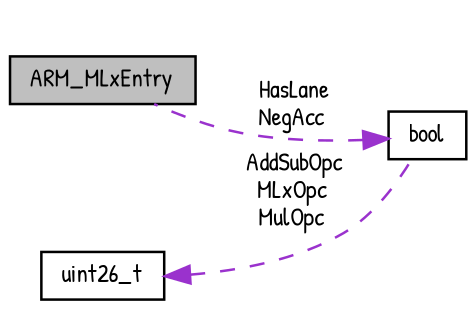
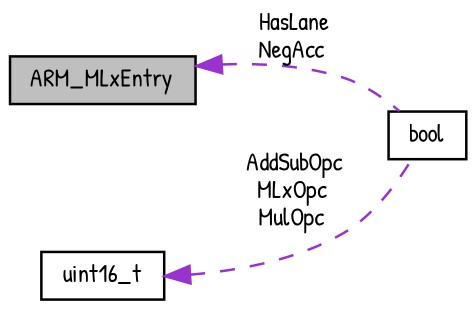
edge "ARM_MLxEntry" -> "bool": reversed
node "uint26_t": label "uint26_t" -> "uint16_t"
